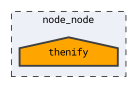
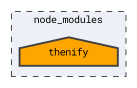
cluster "node_node": label "node_node" -> "node_modules"
